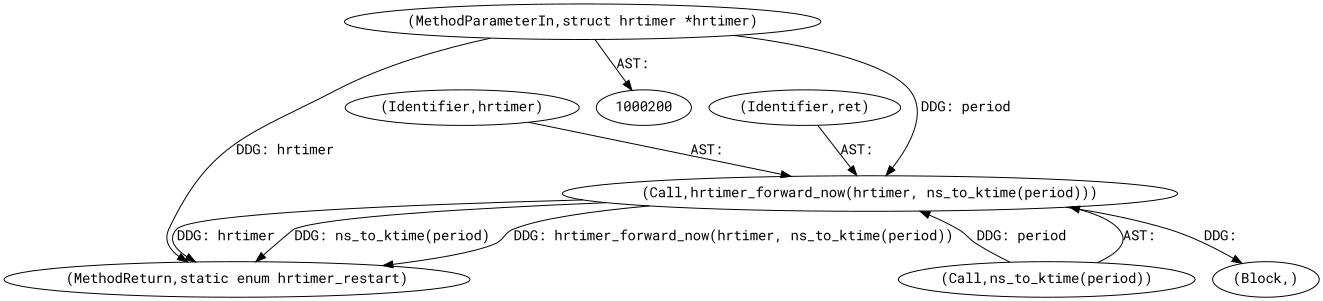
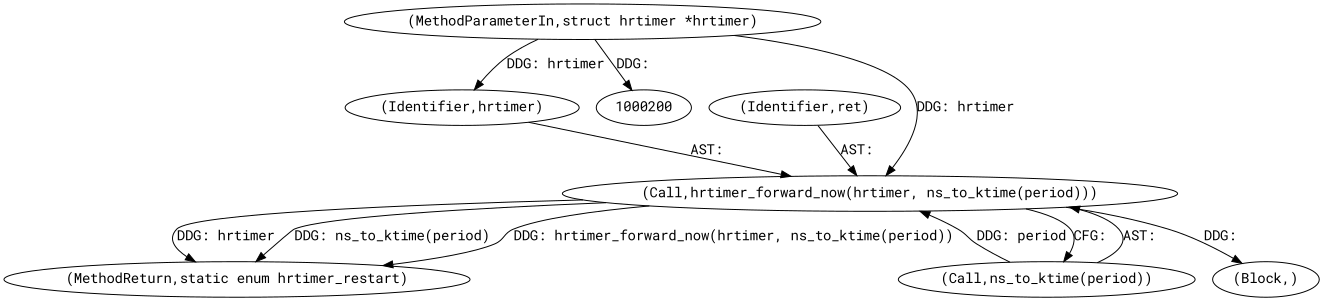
edge "(MethodParameterIn,struct hrtimer *hrtimer)" -> "1000200": label "AST: " -> "DDG: "
edge "(MethodParameterIn,struct hrtimer *hrtimer)" -> "(Call,hrtimer_forward_now(hrtimer, ns_to_ktime(period)))": label "DDG: period" -> "DDG: hrtimer"
edge "(MethodParameterIn,struct hrtimer *hrtimer)" -> "(MethodReturn,static enum hrtimer_restart)": now "(MethodParameterIn,struct hrtimer *hrtimer)" -> "(Identifier,hrtimer)"
edge "(Call,hrtimer_forward_now(hrtimer, ns_to_ktime(period)))" -> "(Call,ns_to_ktime(period))": added, label "CFG:"
